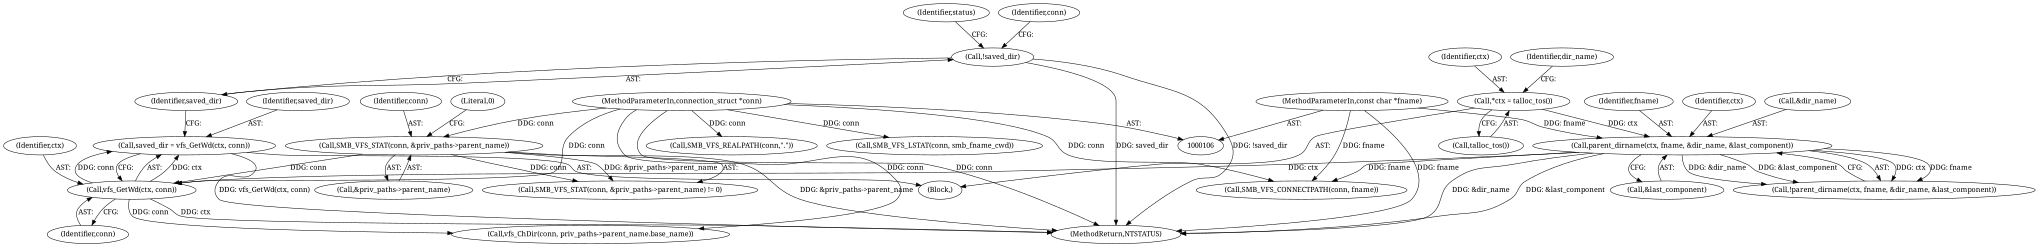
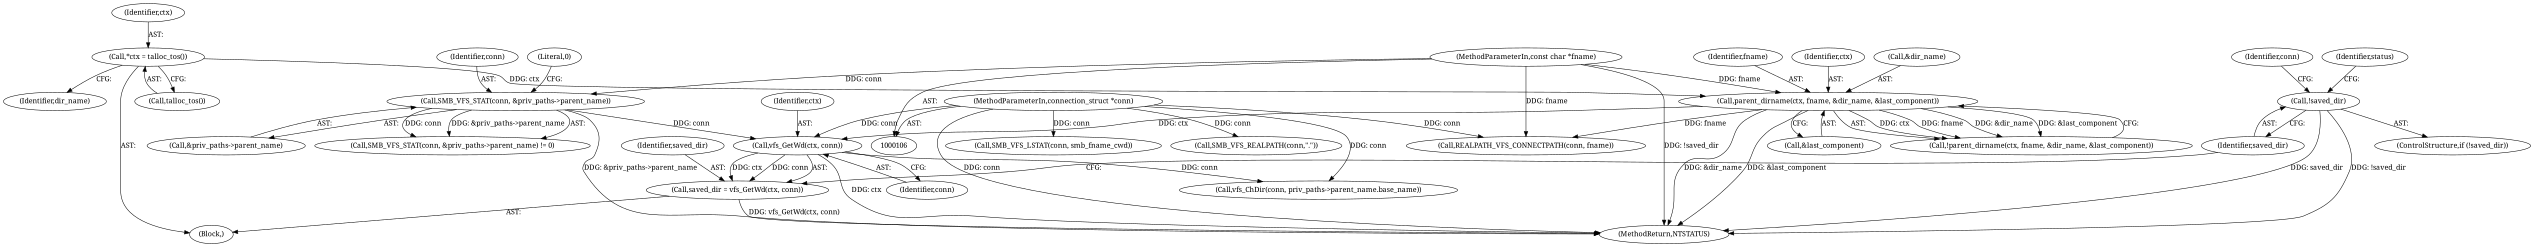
edge "(Identifier,dir_name)" -> "(Call,*ctx = talloc_tos())": reversed
edge "(MethodParameterIn,connection_struct *conn)" -> "(Call,SMB_VFS_STAT(conn, &priv_paths->parent_name))": now "(MethodParameterIn,const char *fname)" -> "(Call,SMB_VFS_STAT(conn, &priv_paths->parent_name))"
node "(ControlStructure,if (!saved_dir))": added
edge "(Call,saved_dir = vfs_GetWd(ctx, conn))" -> "(Call,vfs_GetWd(ctx, conn))": removed, label "CFG:"
edge "(MethodParameterIn,const char *fname)" -> "(MethodReturn,NTSTATUS)": label "DDG: fname" -> "DDG: !saved_dir"
node "(Call,SMB_VFS_CONNECTPATH(conn, fname))": label "(Call,SMB_VFS_CONNECTPATH(conn, fname))" -> "(Call,REALPATH_VFS_CONNECTPATH(conn, fname))"
